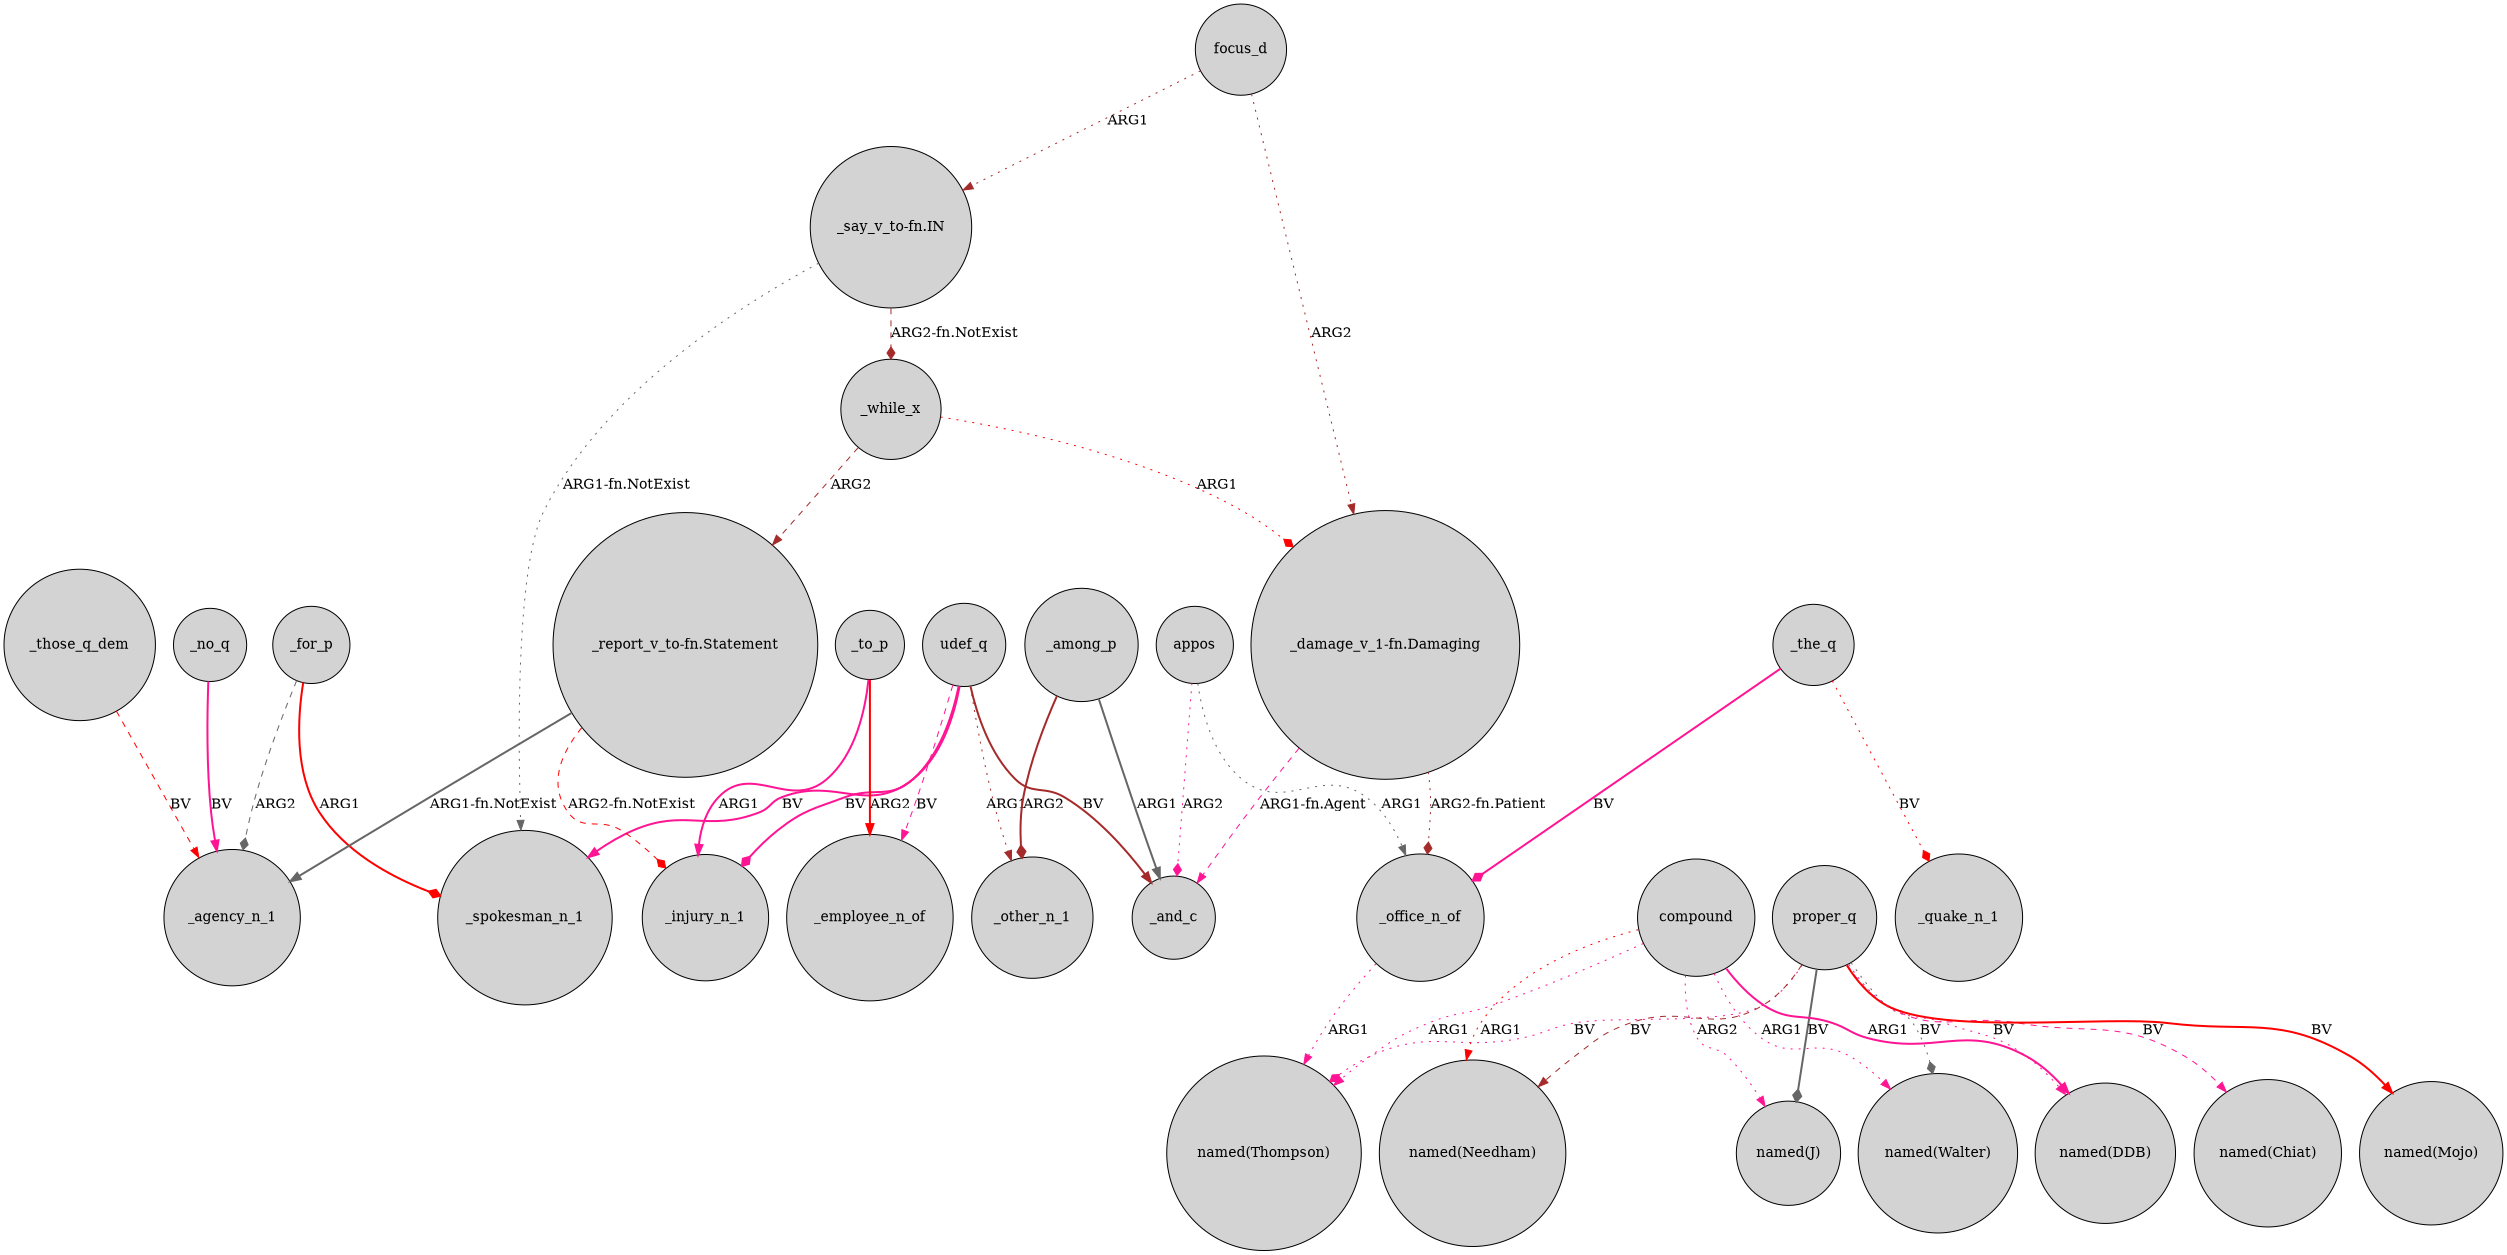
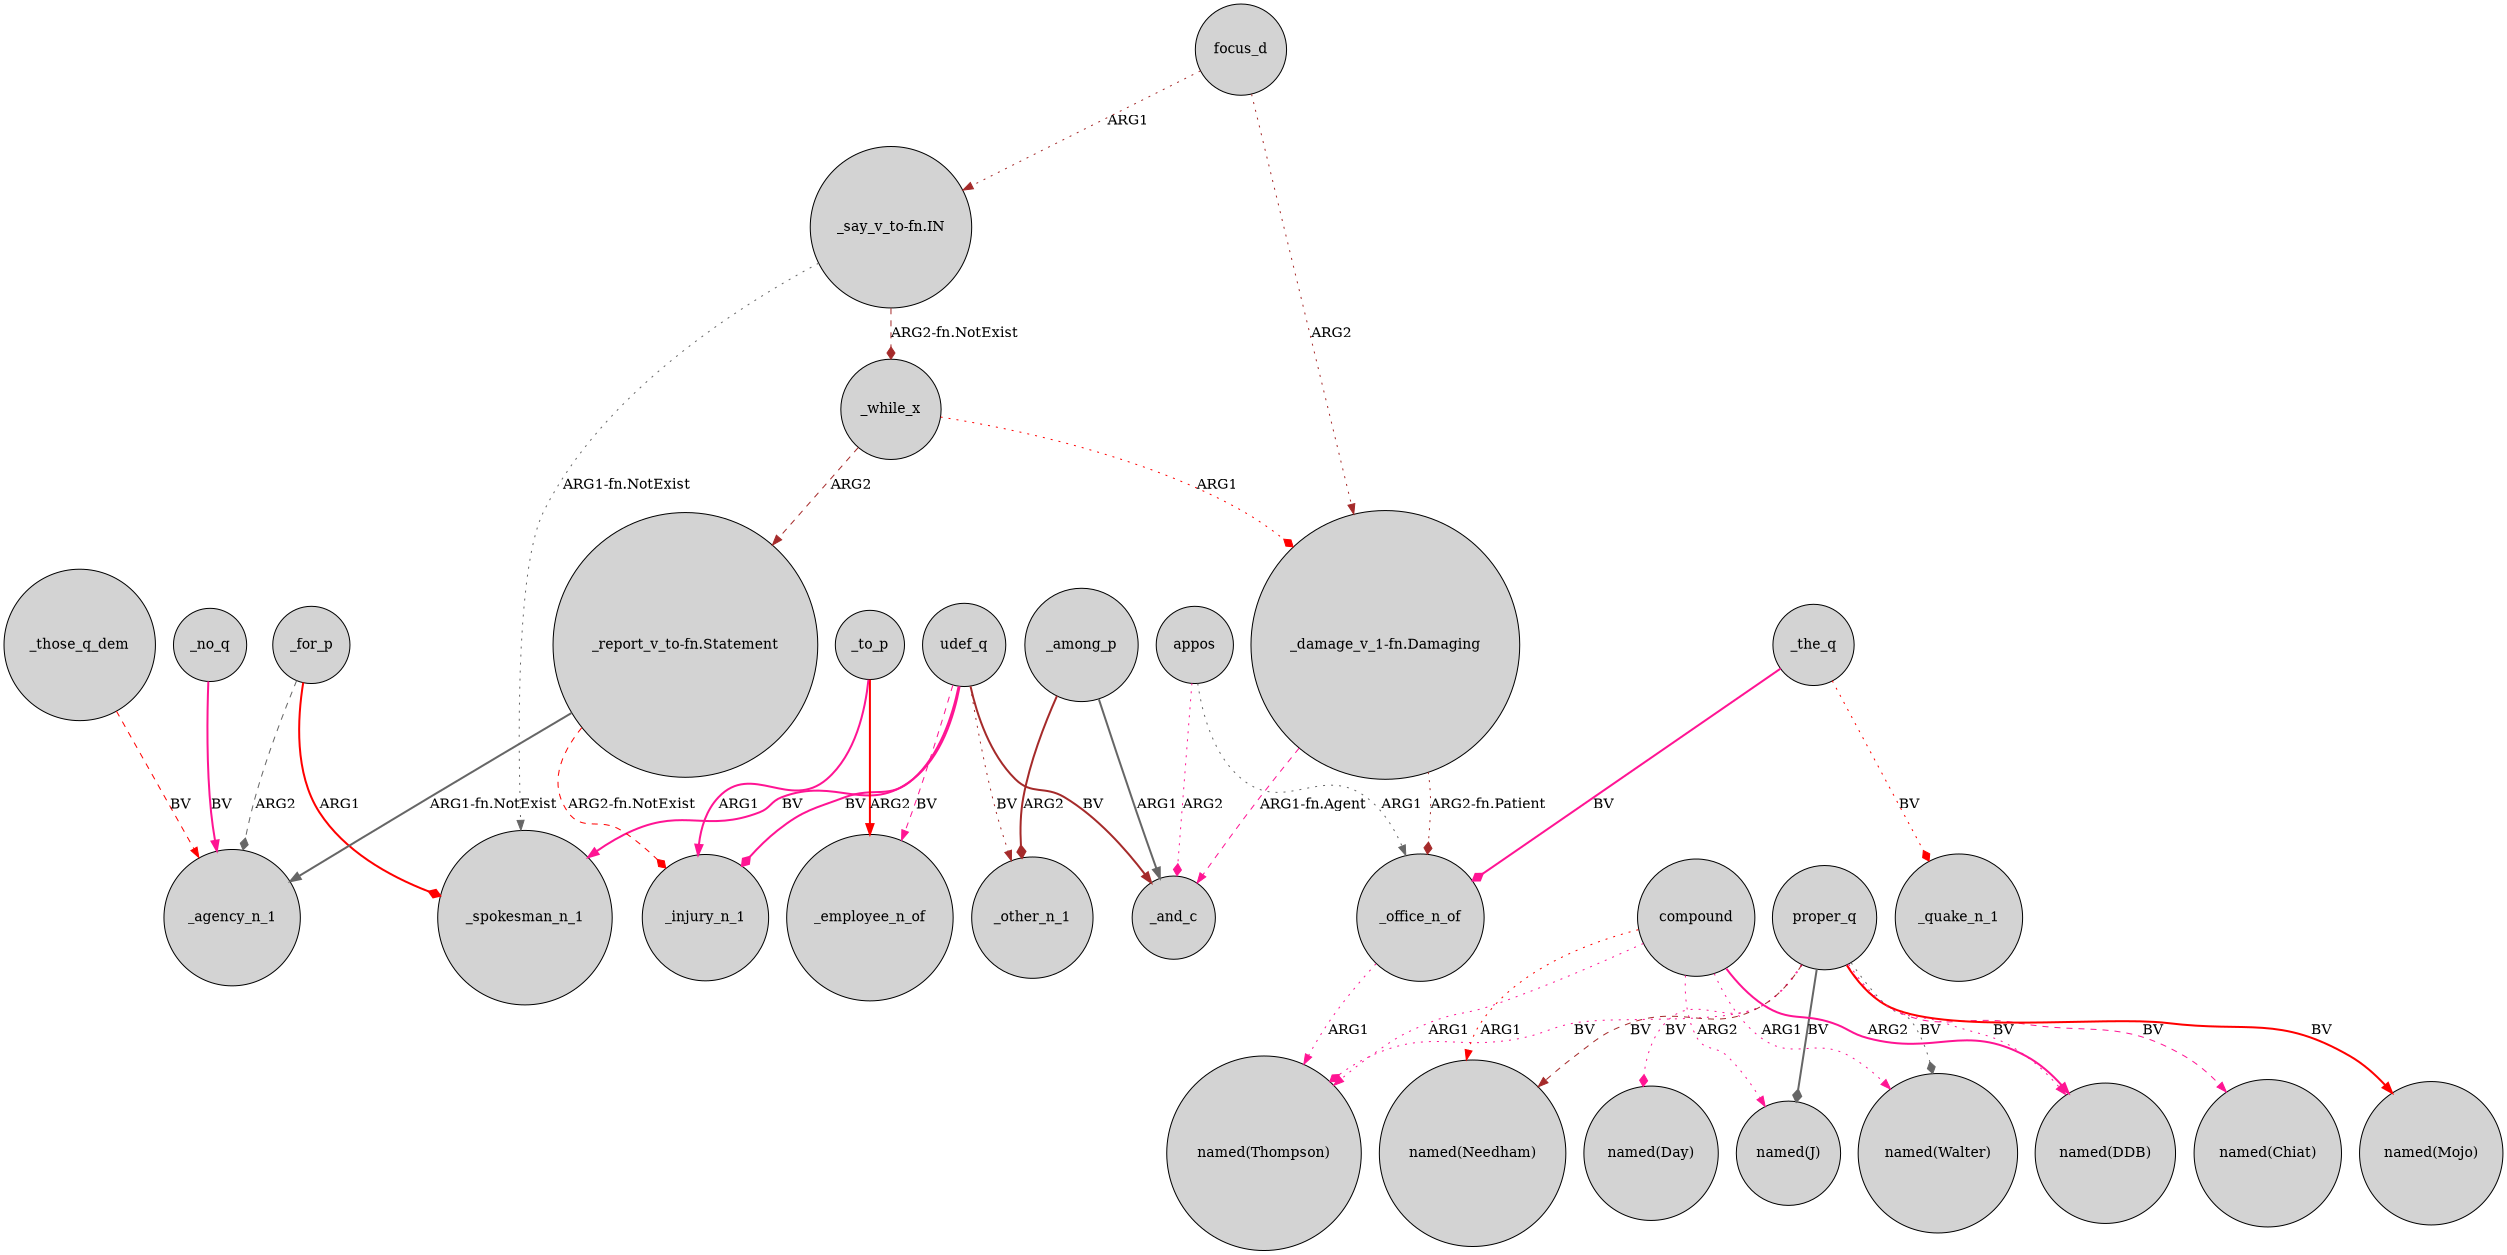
edge "udef_q" -> "_other_n_1": label "ARG1" -> "BV"
edge "compound" -> "named(DDB)": label "ARG1" -> "ARG2"
node "named(Day)": added
